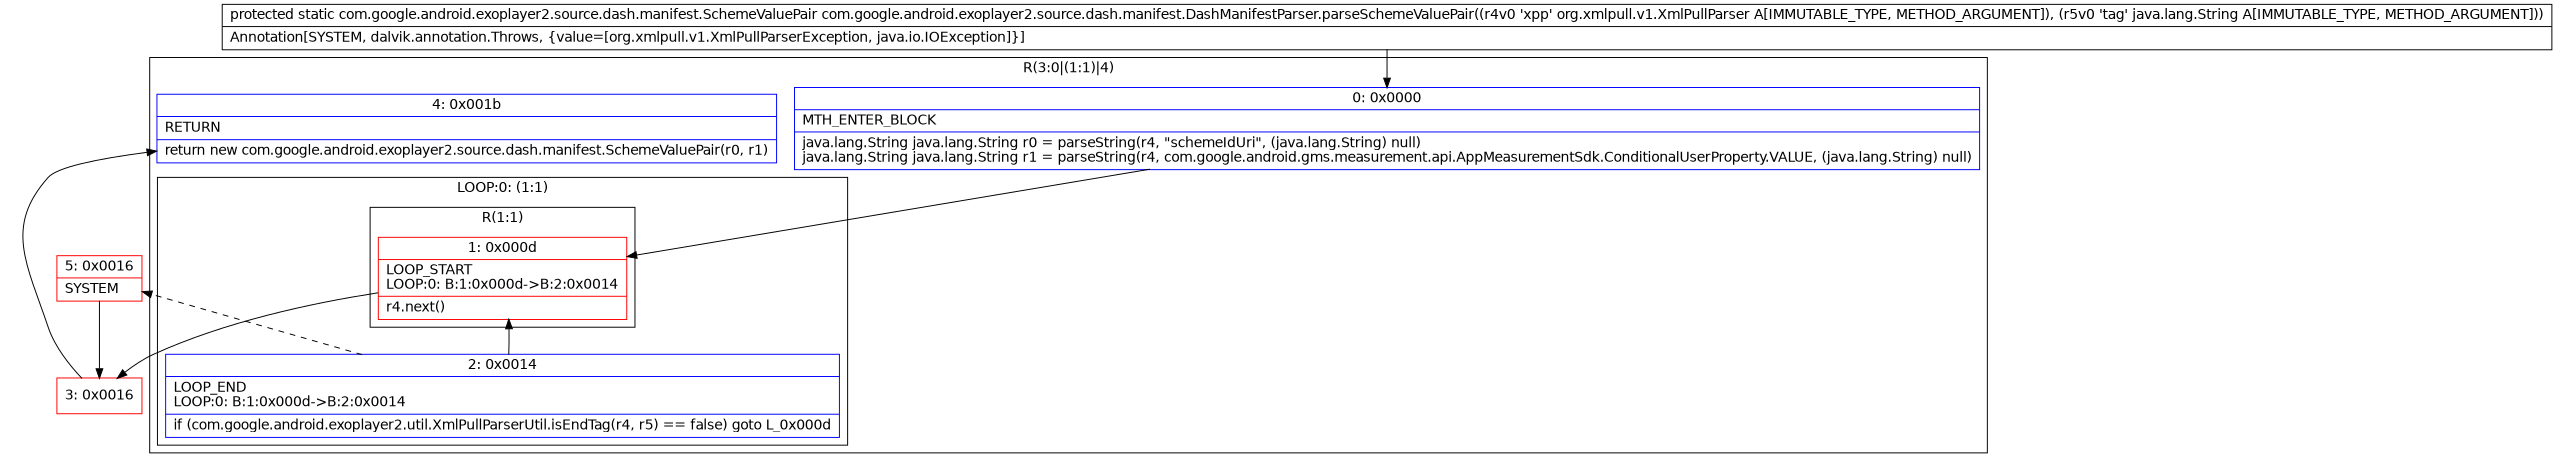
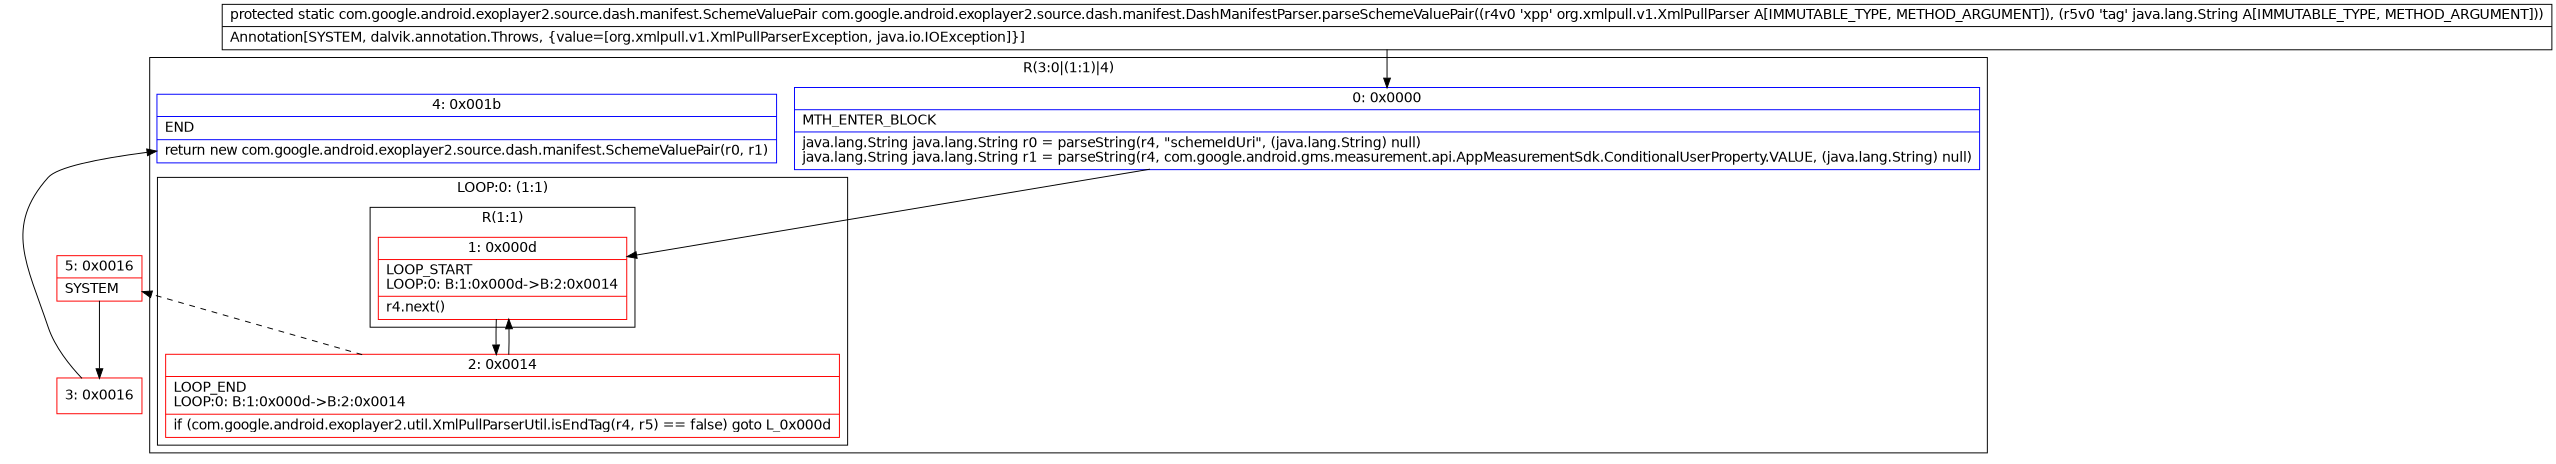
node "4: 0x001b": text "RETURN" -> "END"
edge "1: 0x000d" -> "3: 0x0016": now "1: 0x000d" -> "2: 0x0014"
node "2: 0x0014": color blue -> red
